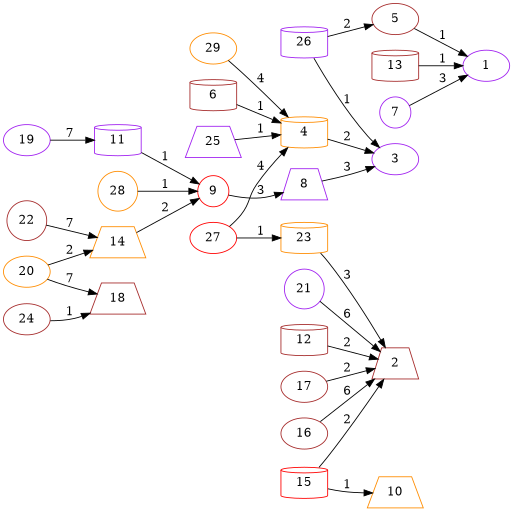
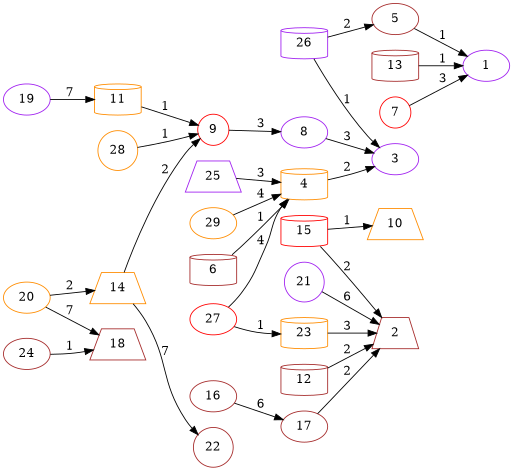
node "7": color purple -> red
edge "25" -> "4": label "1" -> "3"
node "11": color purple -> darkorange
node "8": shape trapezium -> ellipse
edge "22" -> "14": reversed
edge "16" -> "2": now "16" -> "17"
